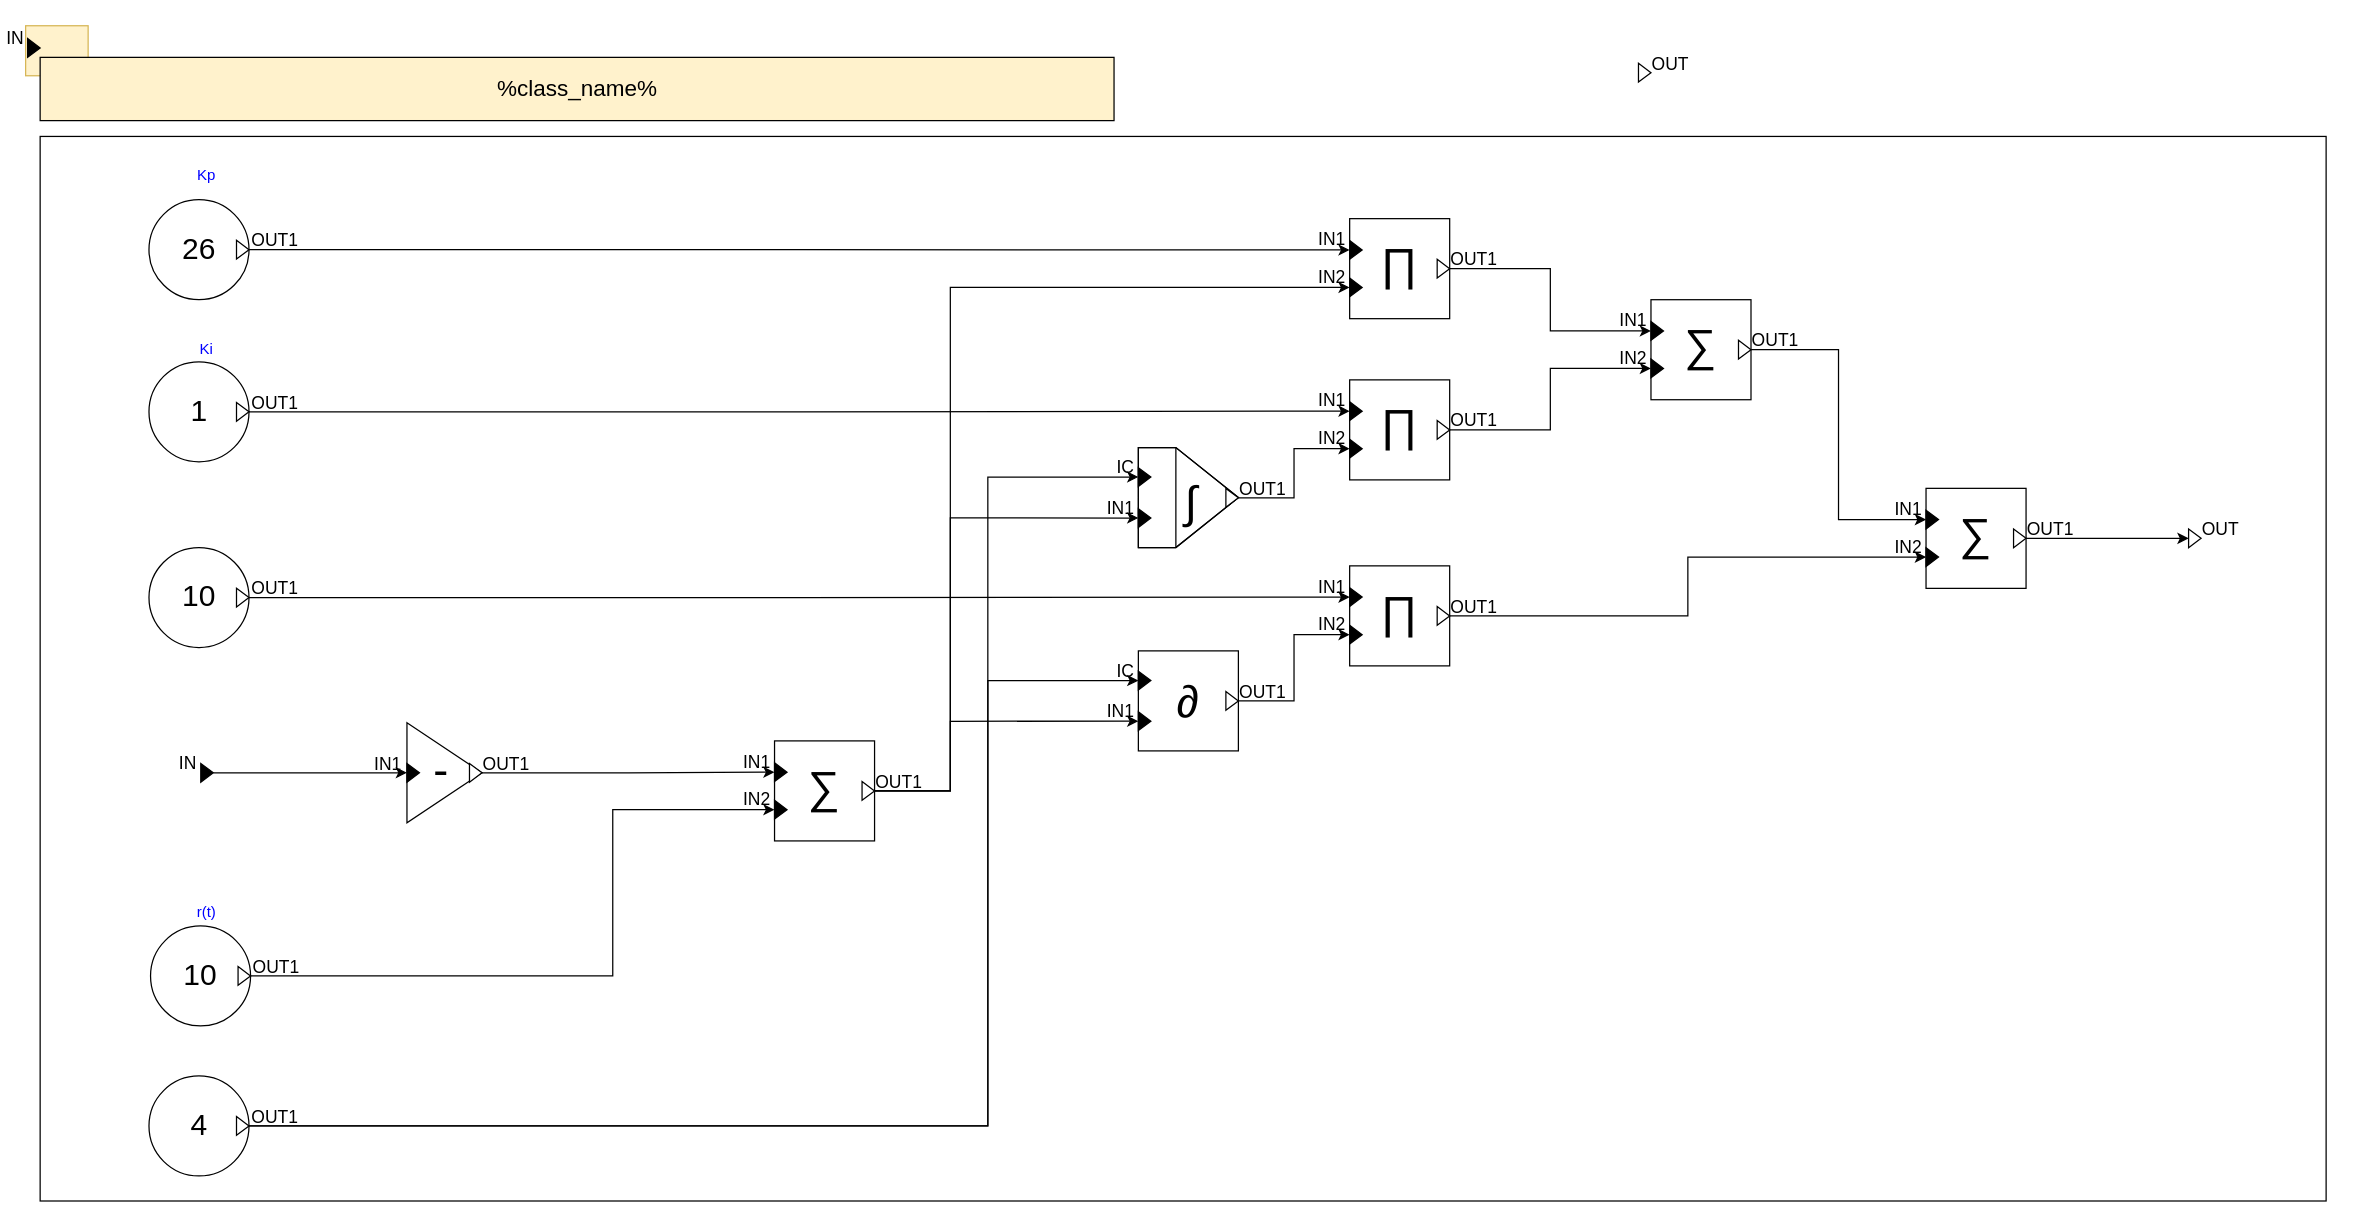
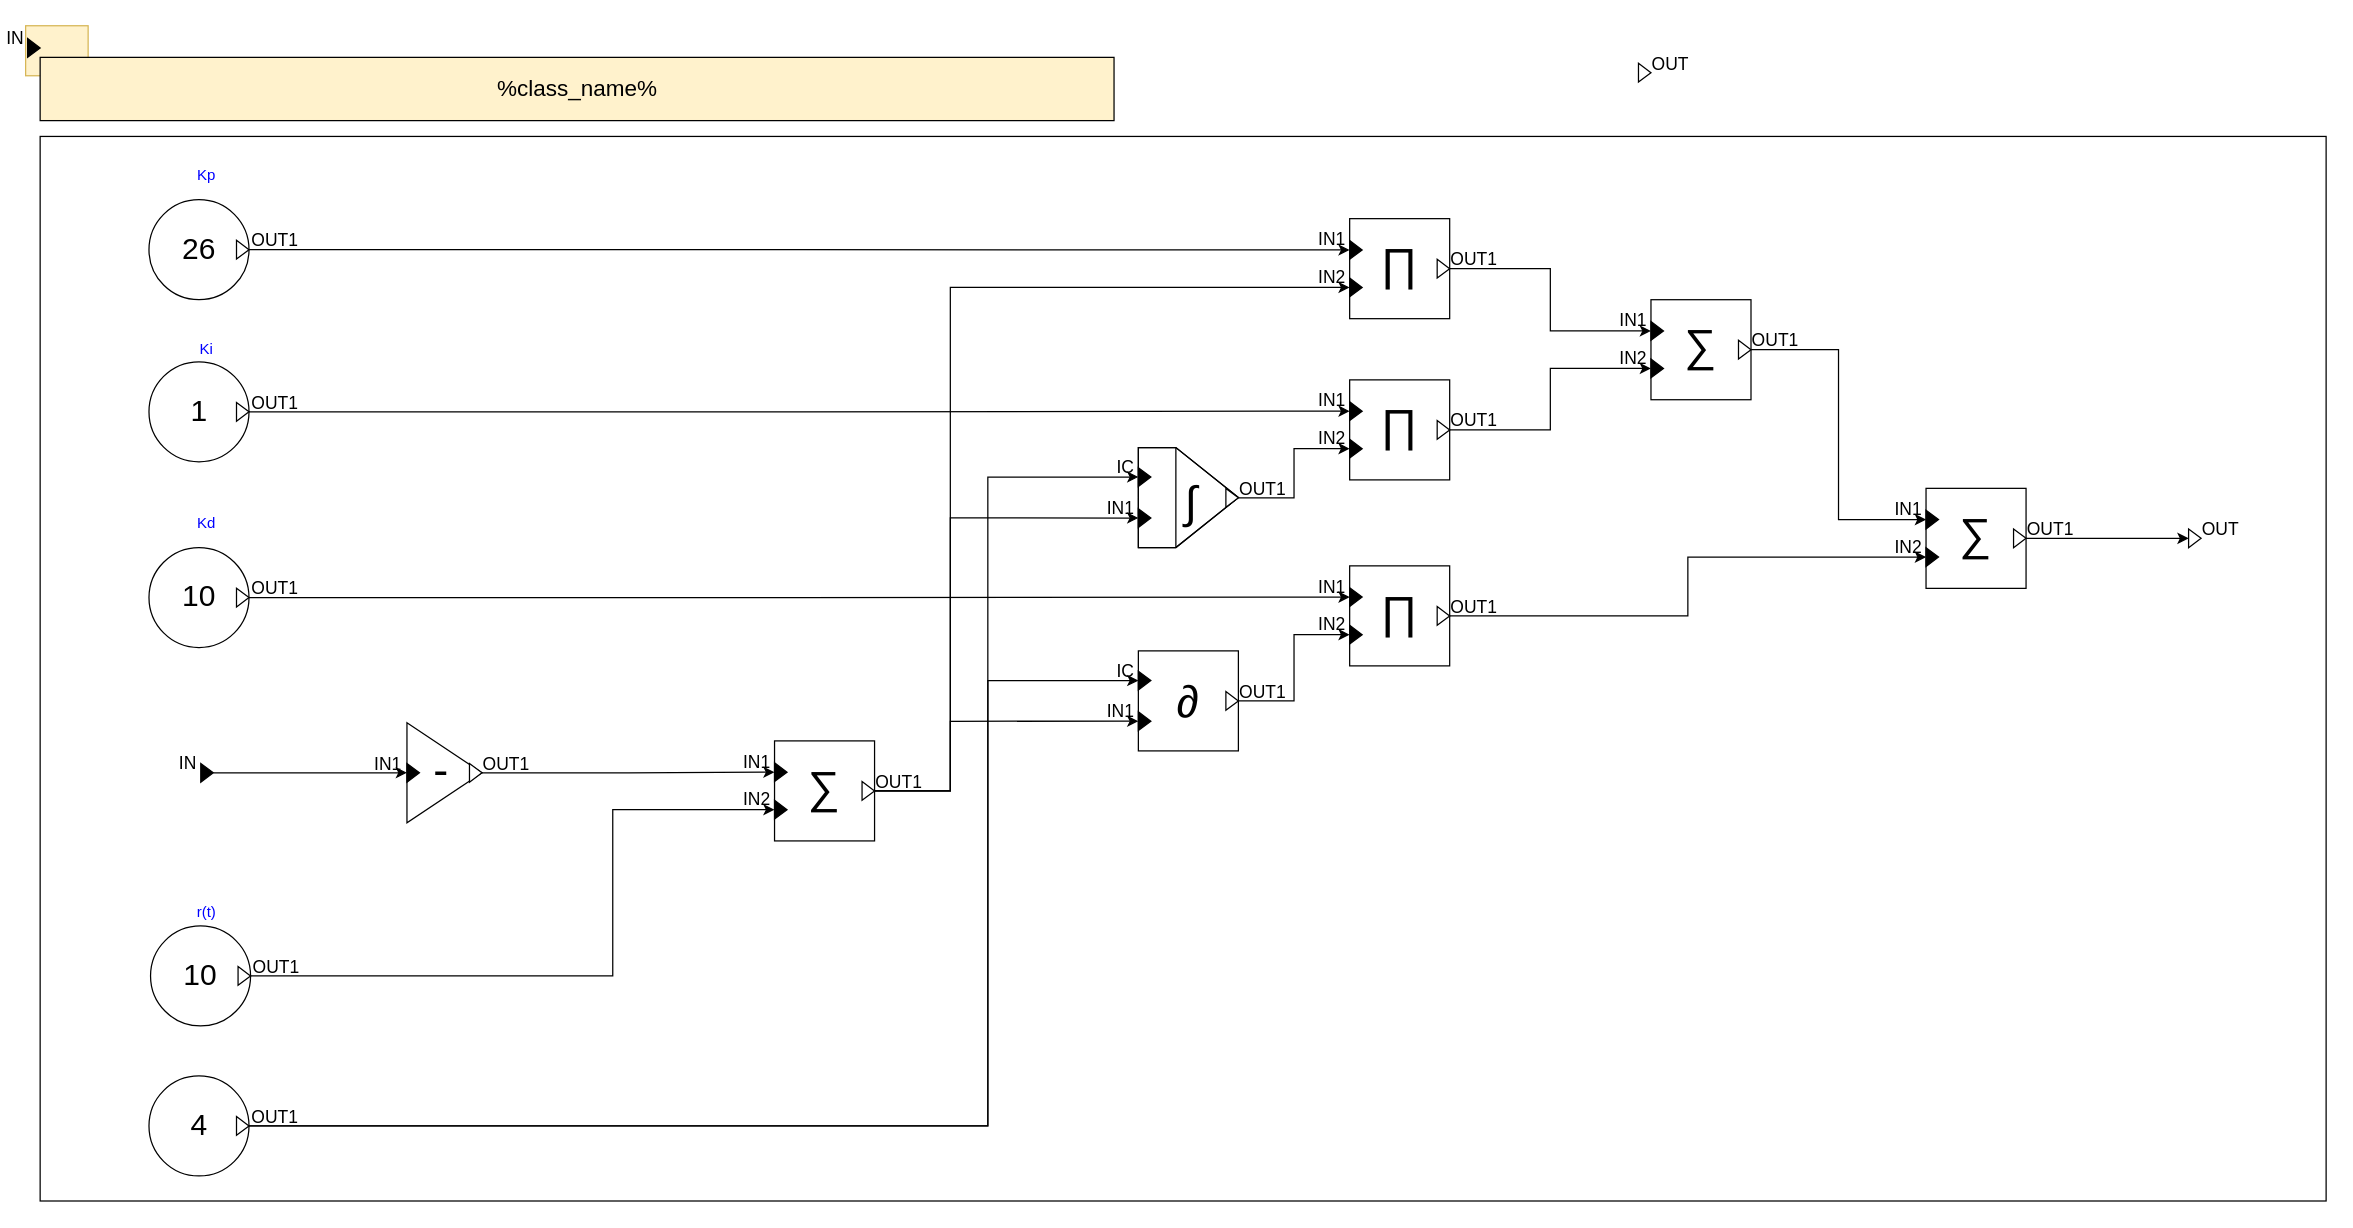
node "Kd": added
